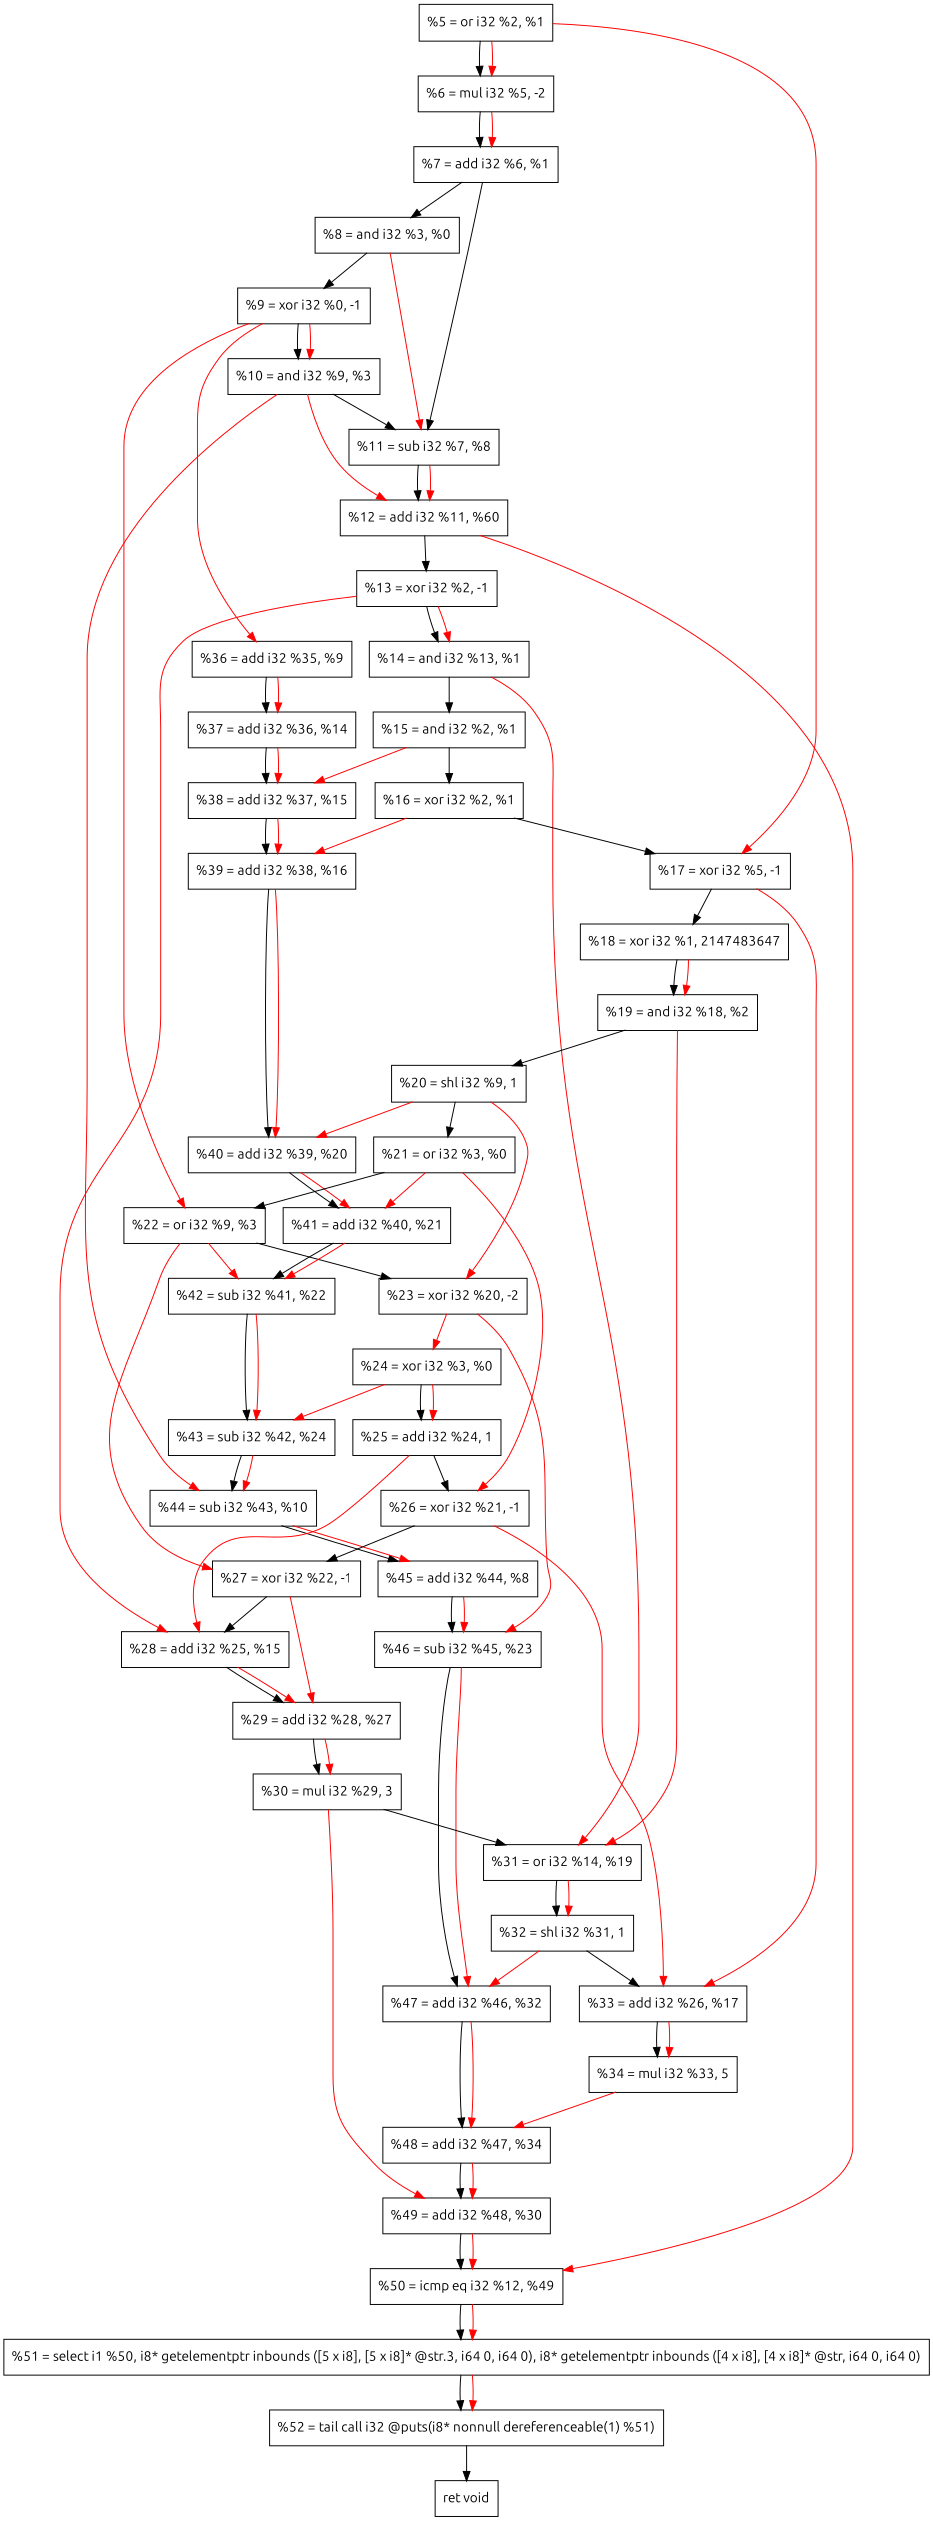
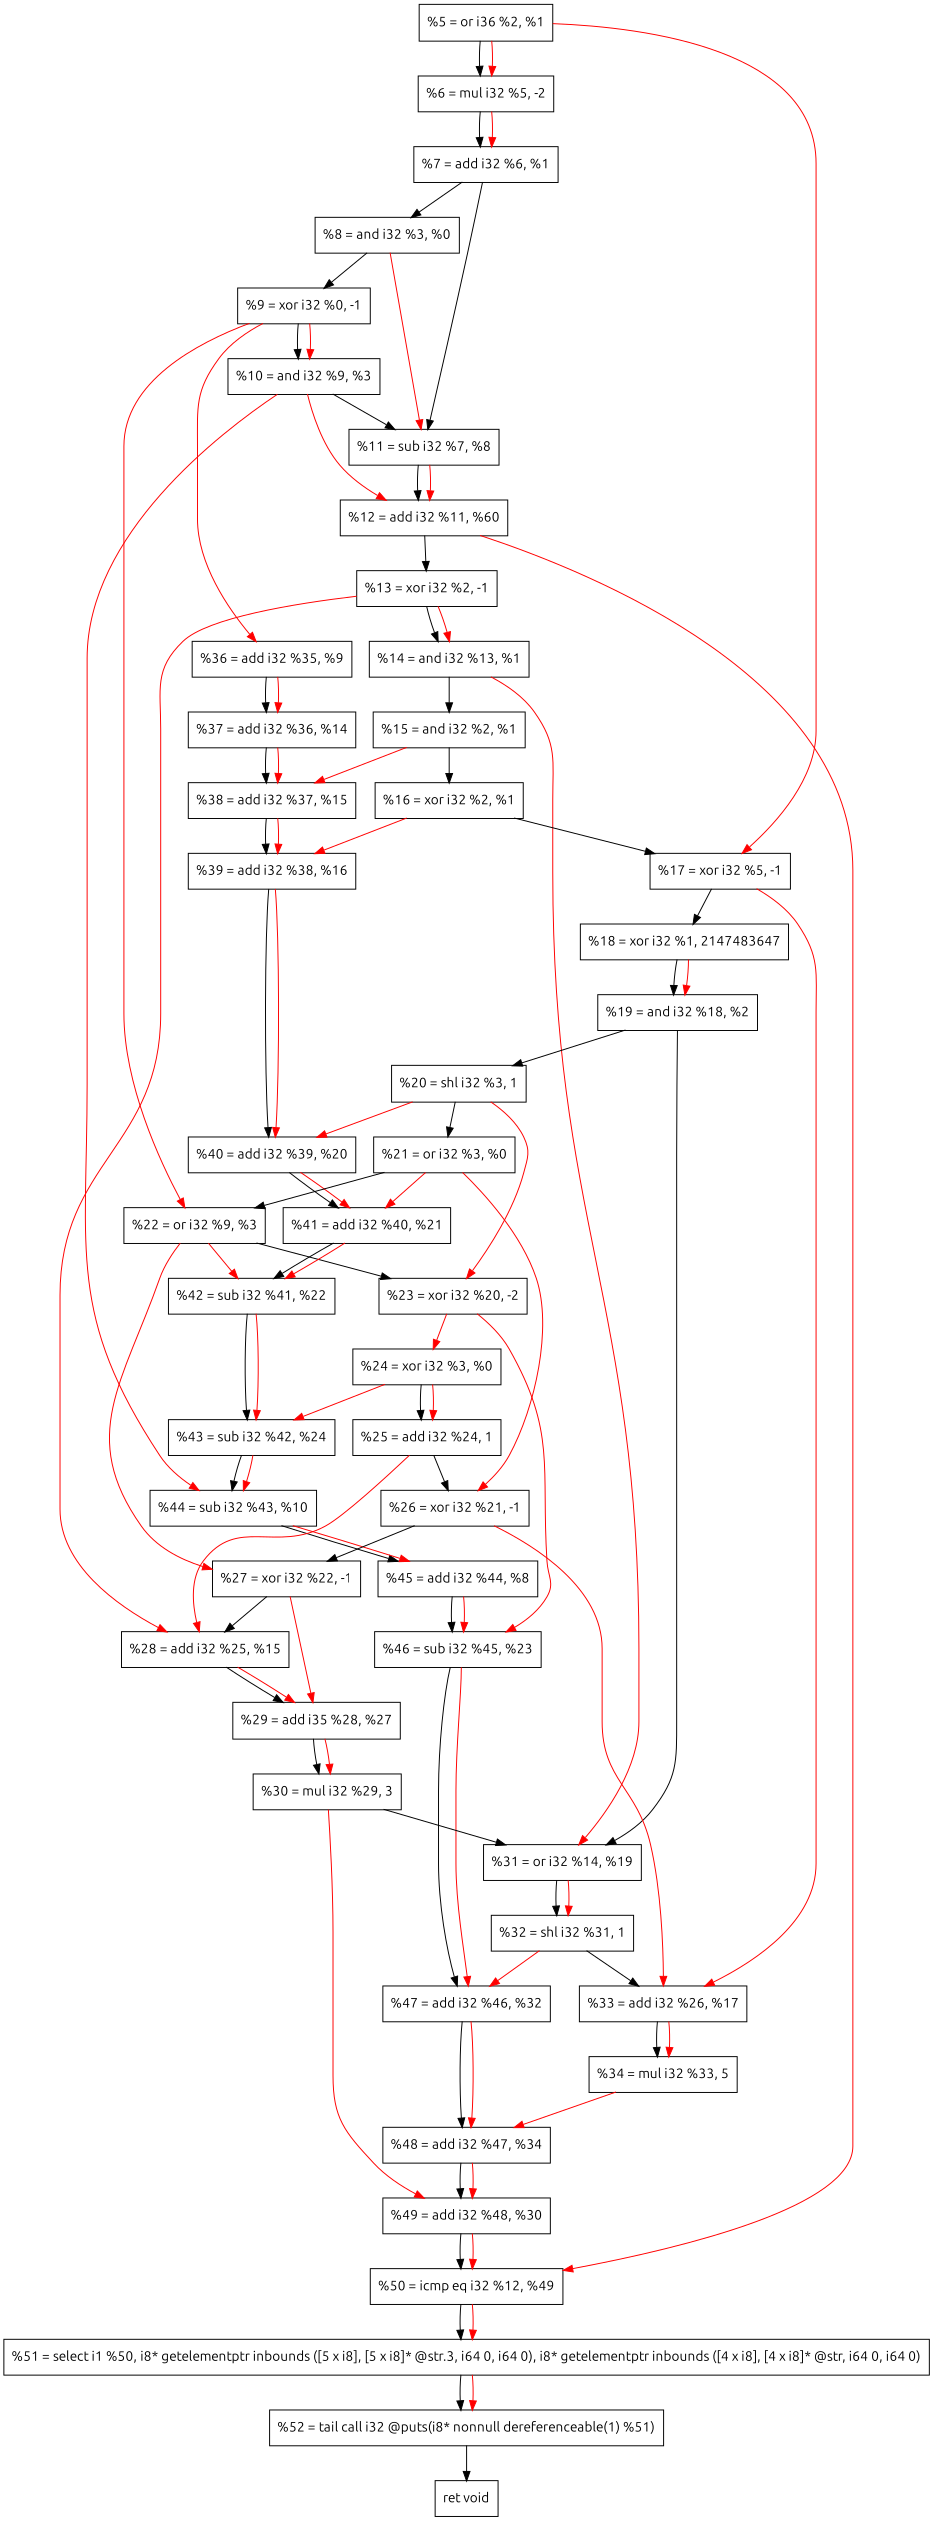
node "%5 = or i32 %2, %1": label "%5 = or i32 %2, %1" -> "%5 = or i36 %2, %1"
node "%20 = shl i32 %9, 1": label "%20 = shl i32 %9, 1" -> "%20 = shl i32 %3, 1"
edge "%19 = and i32 %18, %2" -> "%31 = or i32 %14, %19": color red -> black
node "%29 = add i32 %28, %27": label "%29 = add i32 %28, %27" -> "%29 = add i35 %28, %27"
